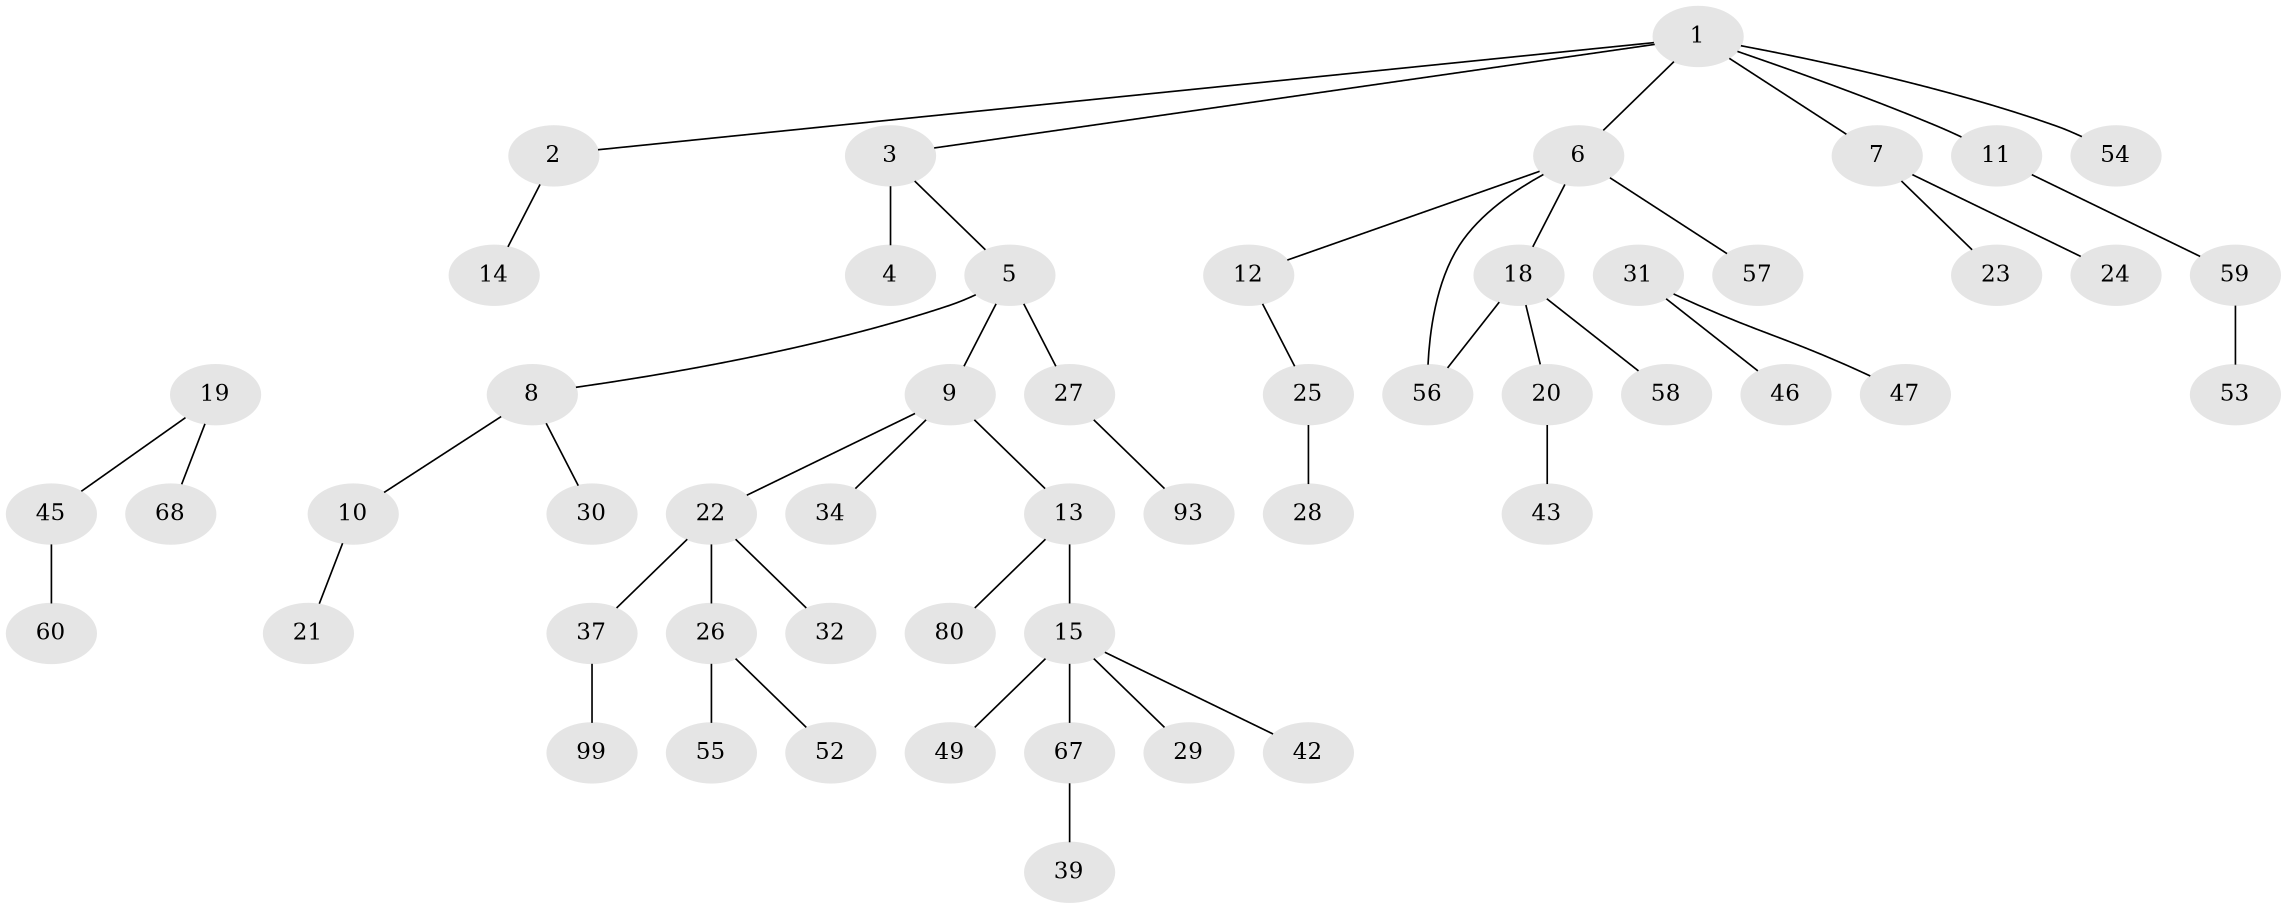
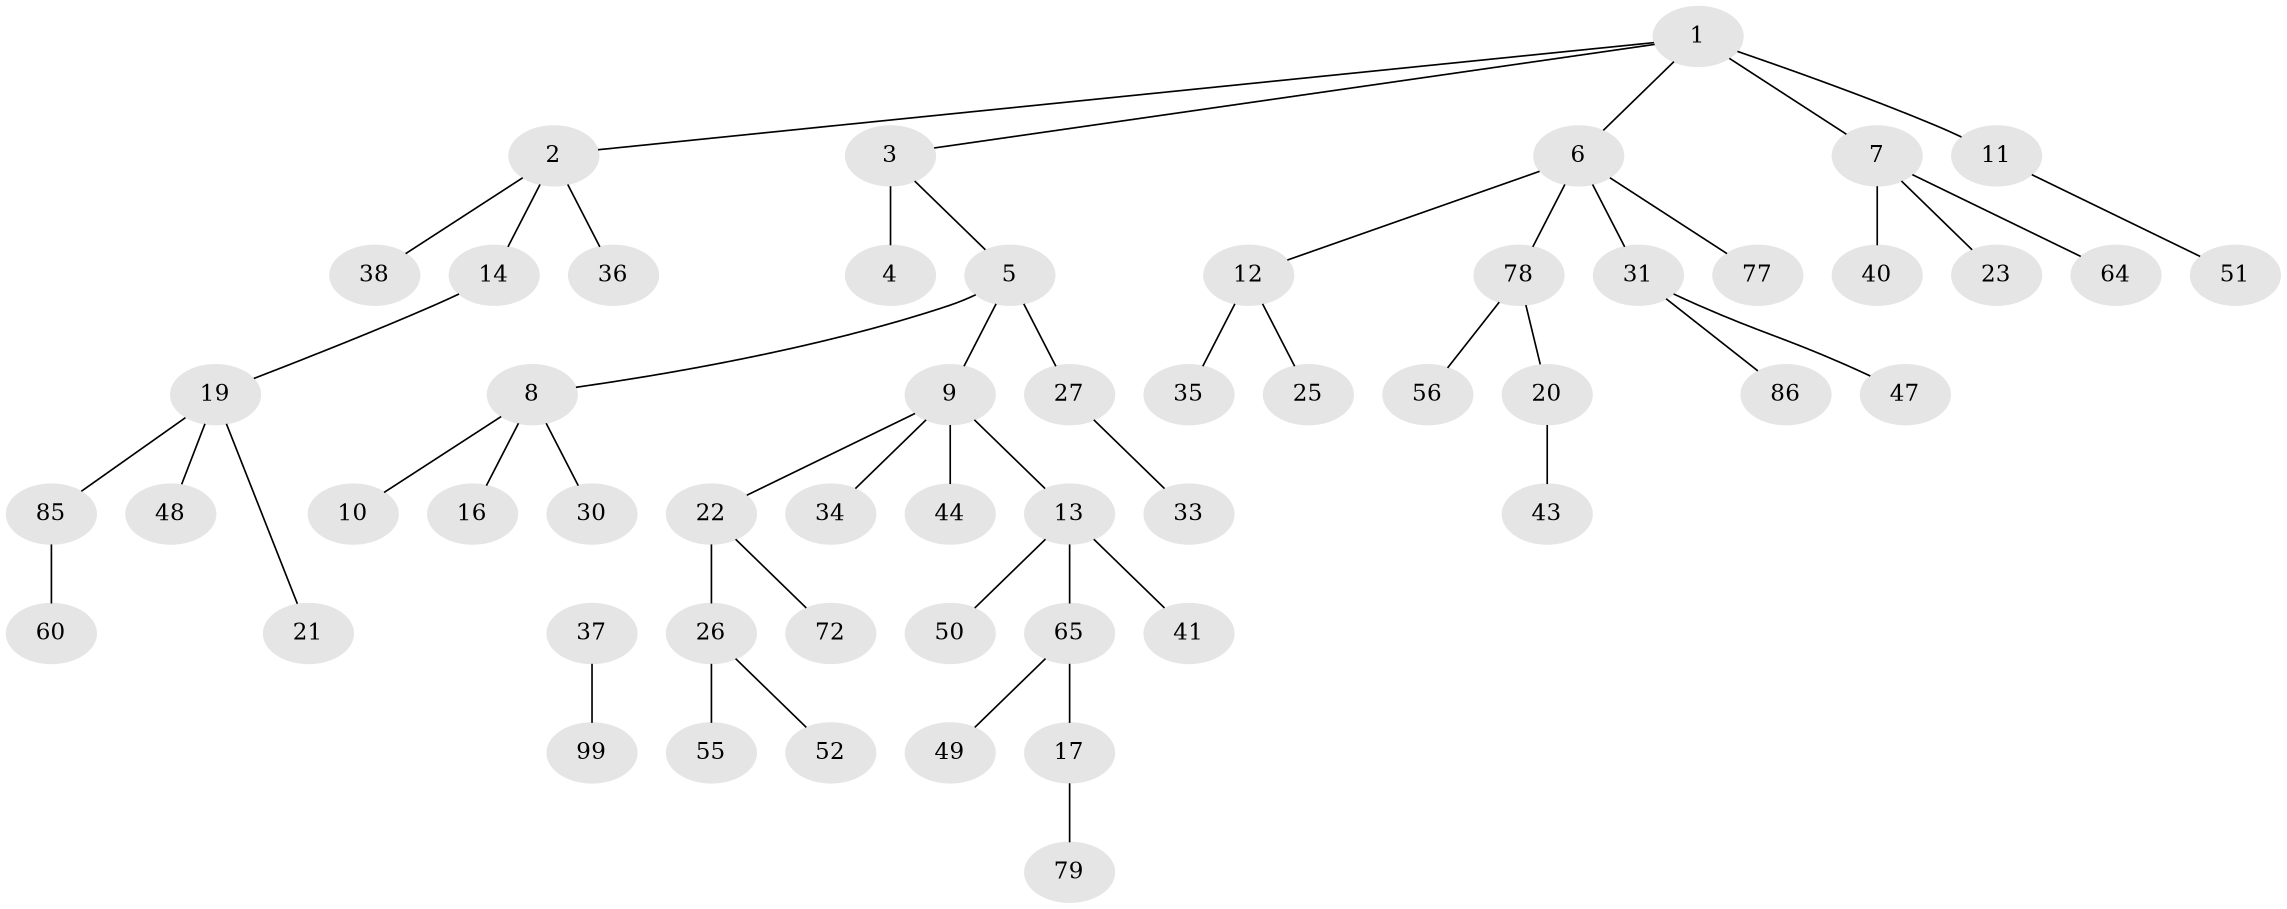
node "54": removed
edge "6" -- "56": now "6" -- "31"
node "38": added
node "36": added
node "18": label "18" -> "78"
node "57": label "57" -> "77"
node "40": added
node "24": label "24" -> "64"
node "59": label "59" -> "51"
edge "14" -- "19": added
node "35": added
node "58": removed
node "46": label "46" -> "86"
node "53": removed
node "45": label "45" -> "85"
node "68": label "68" -> "48"
node "16": added
node "44": added
node "93": label "93" -> "33"
node "28": removed
edge "10" -- "21": now "19" -- "21"
edge "22" -- "37": removed
node "32": label "32" -> "72"
node "80": label "80" -> "50"
node "15": label "15" -> "65"
node "41": added
node "67": label "67" -> "17"
node "29": removed
node "42": removed
node "39": label "39" -> "79"
